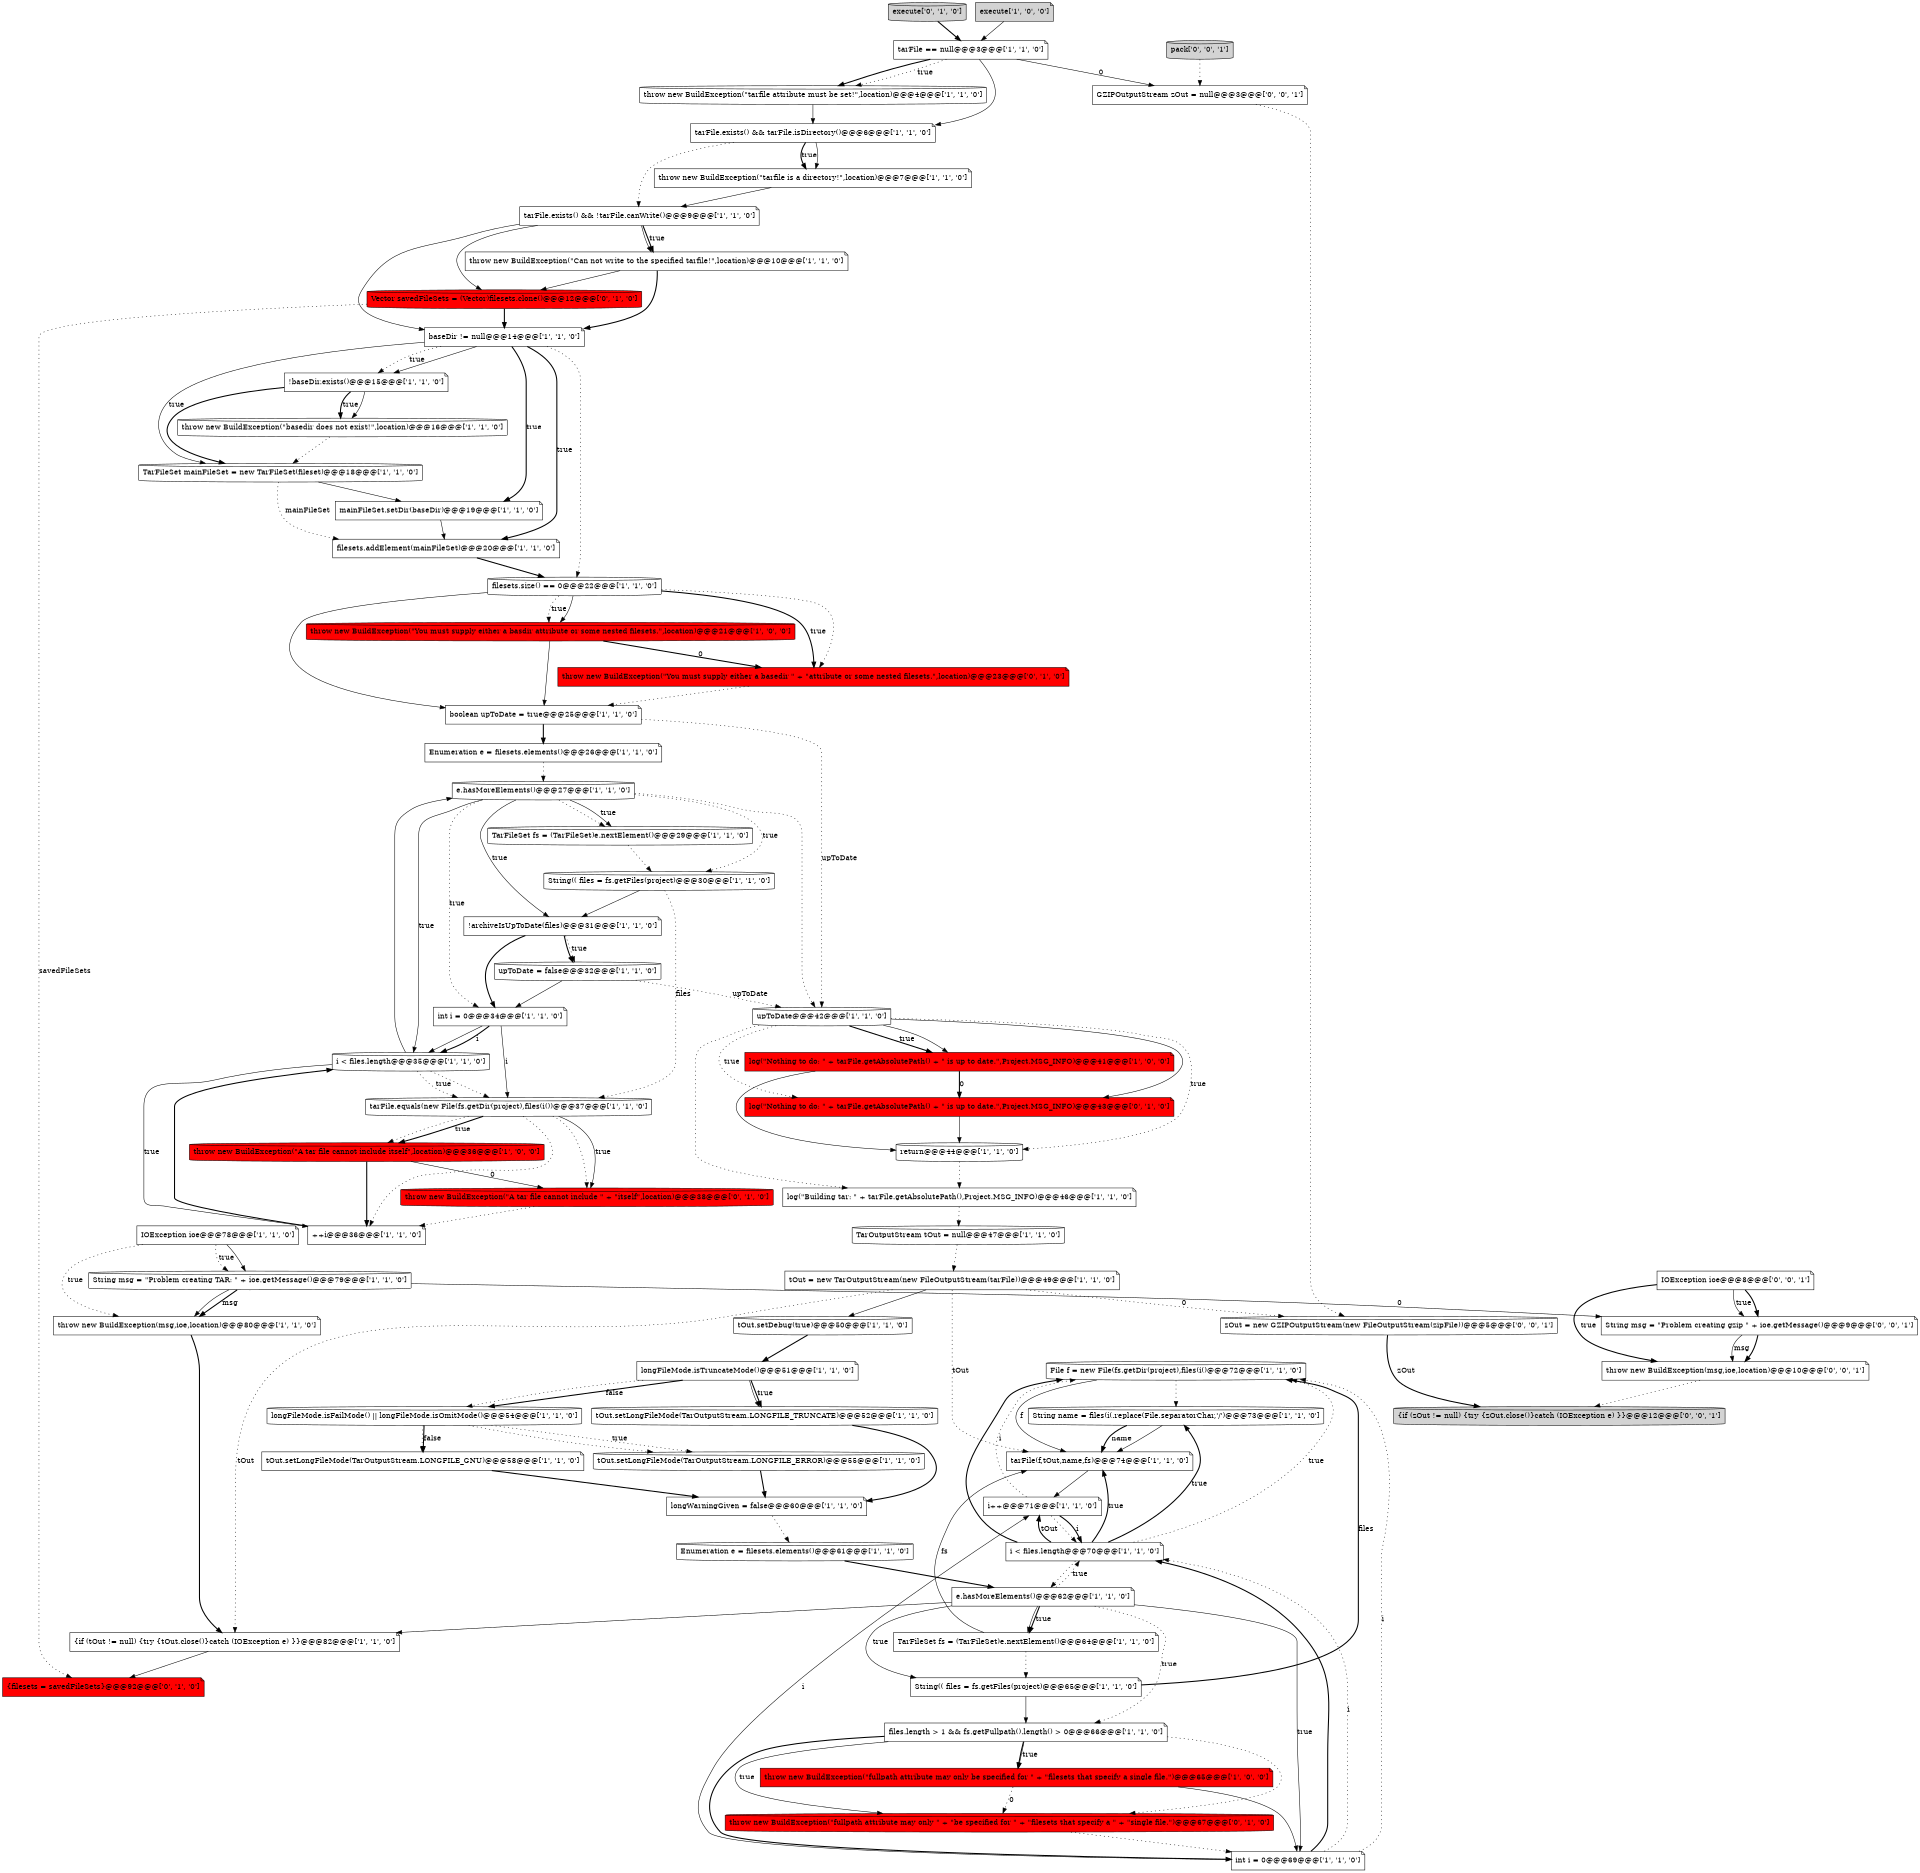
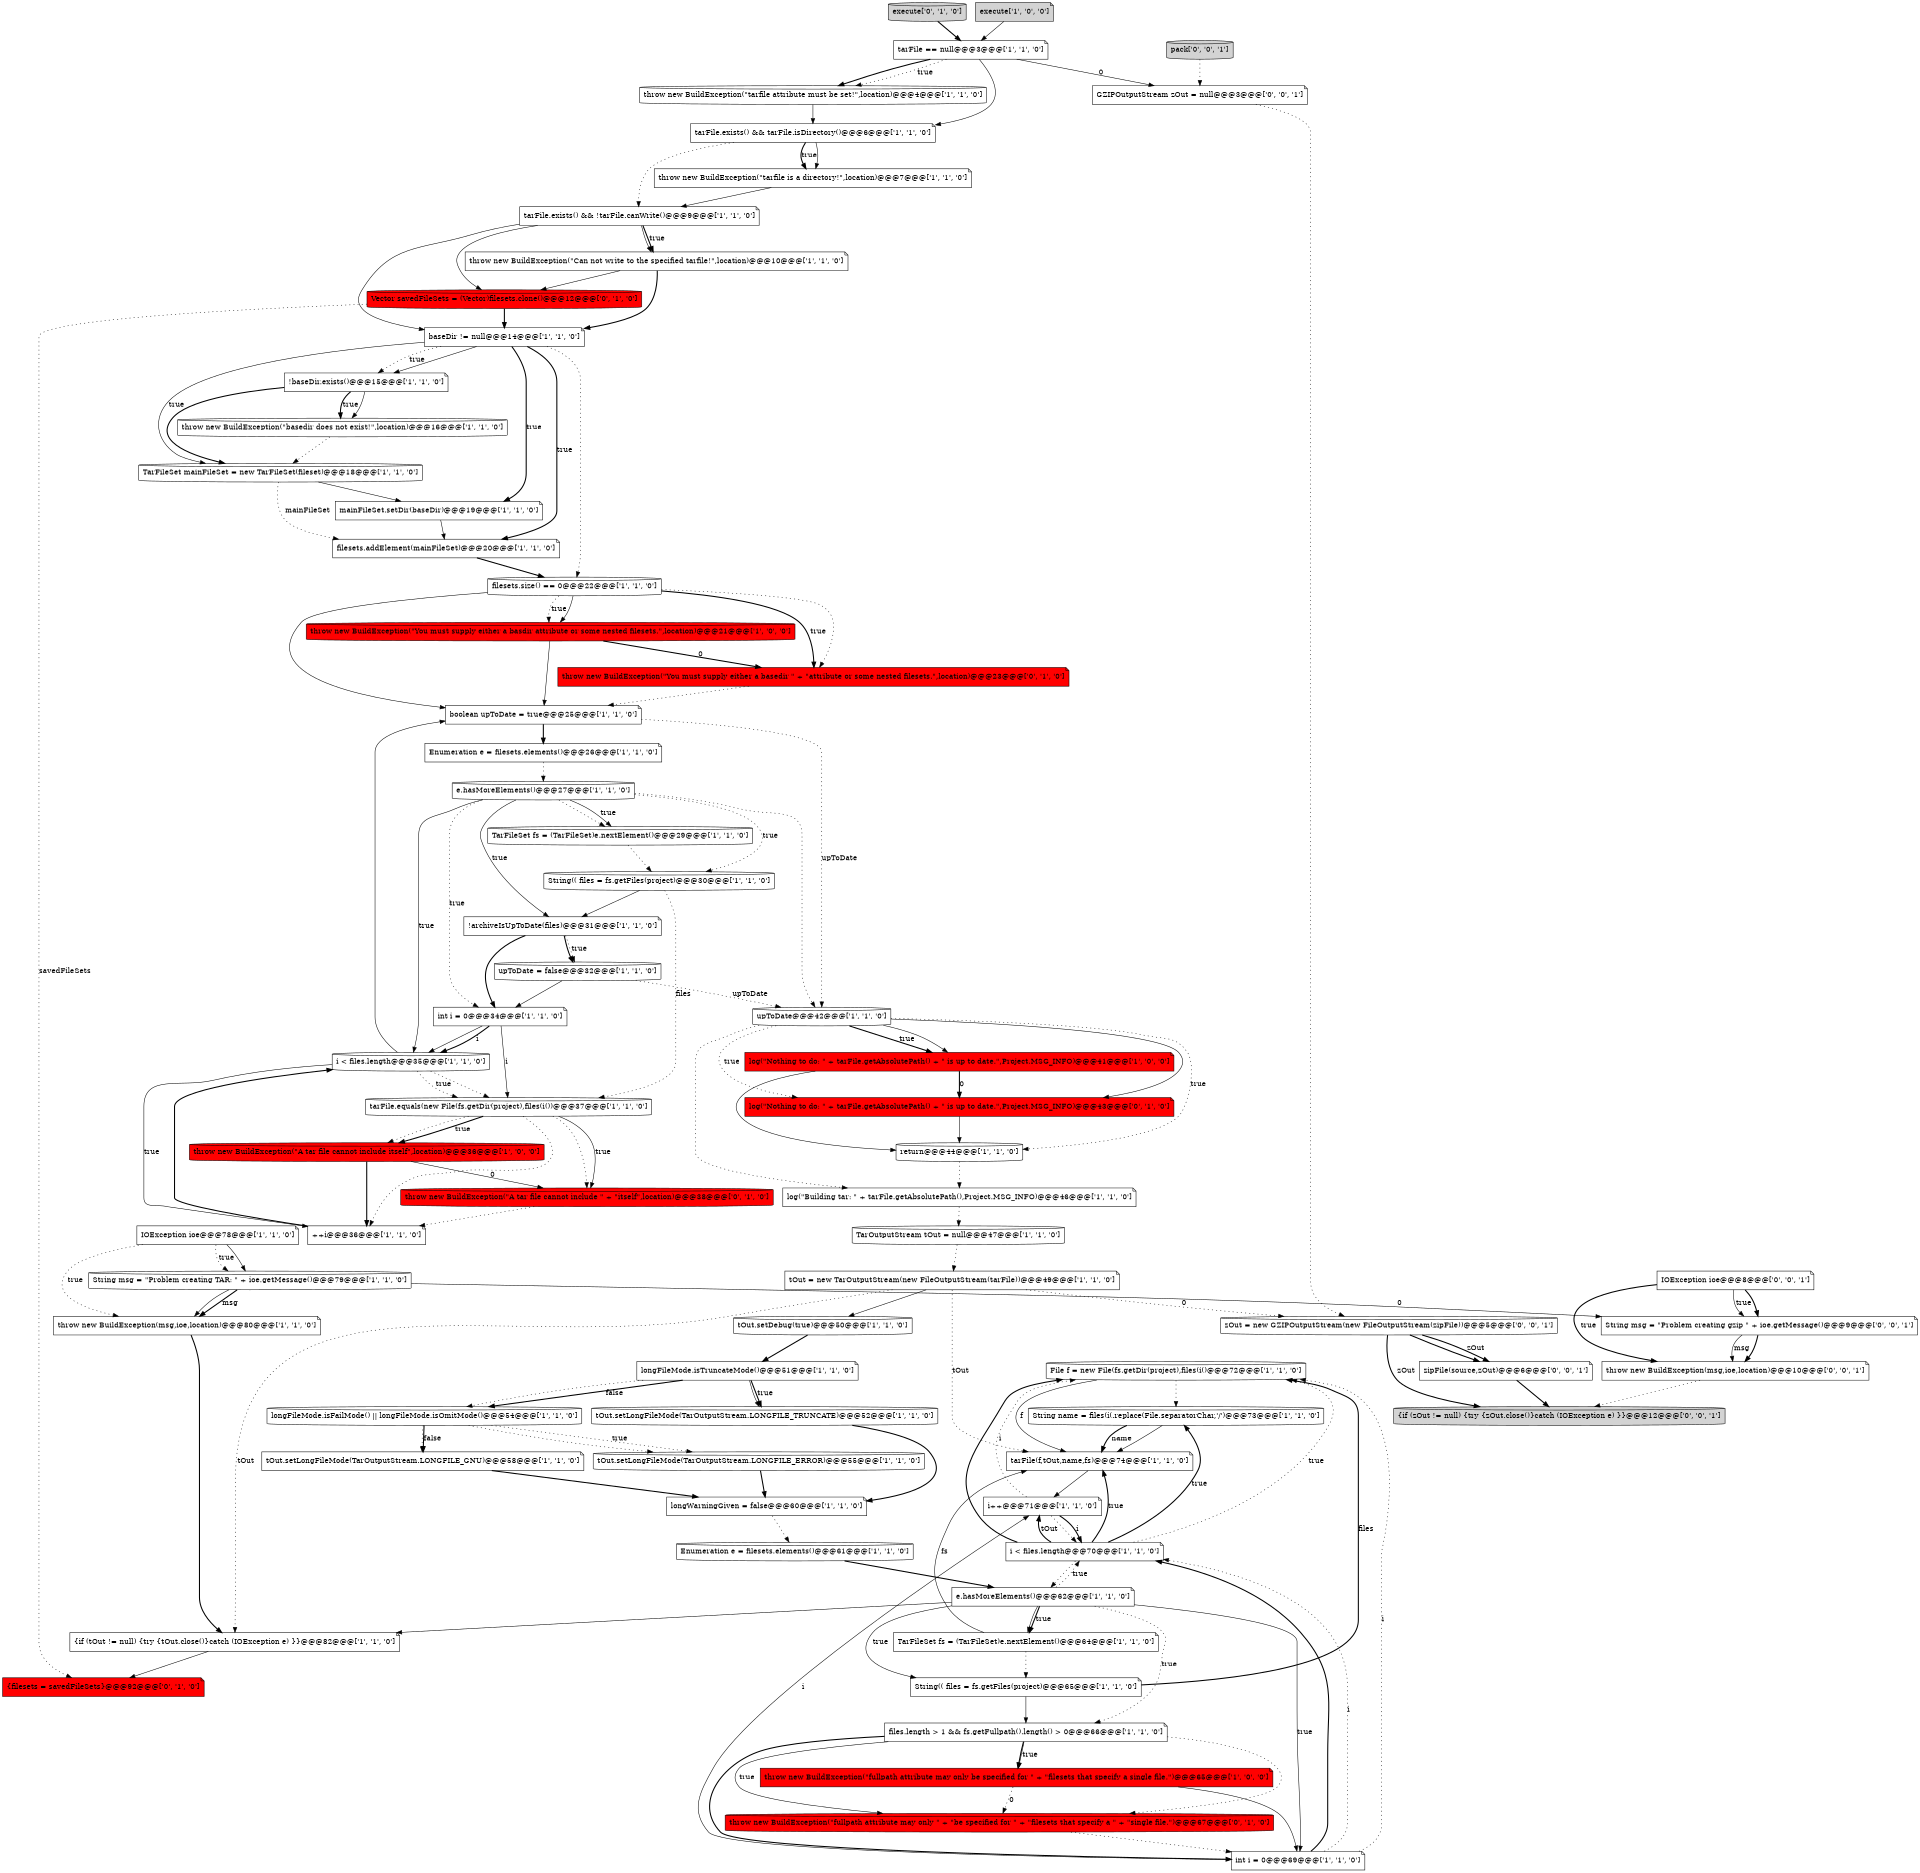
edge "i < files.length@@@35@@@['1', '1', '0']" -> "e.hasMoreElements()@@@27@@@['1', '1', '0']": now "i < files.length@@@35@@@['1', '1', '0']" -> "boolean upToDate = true@@@25@@@['1', '1', '0']"
node "zipFile(source,zOut)@@@6@@@['0', '0', '1']": added
